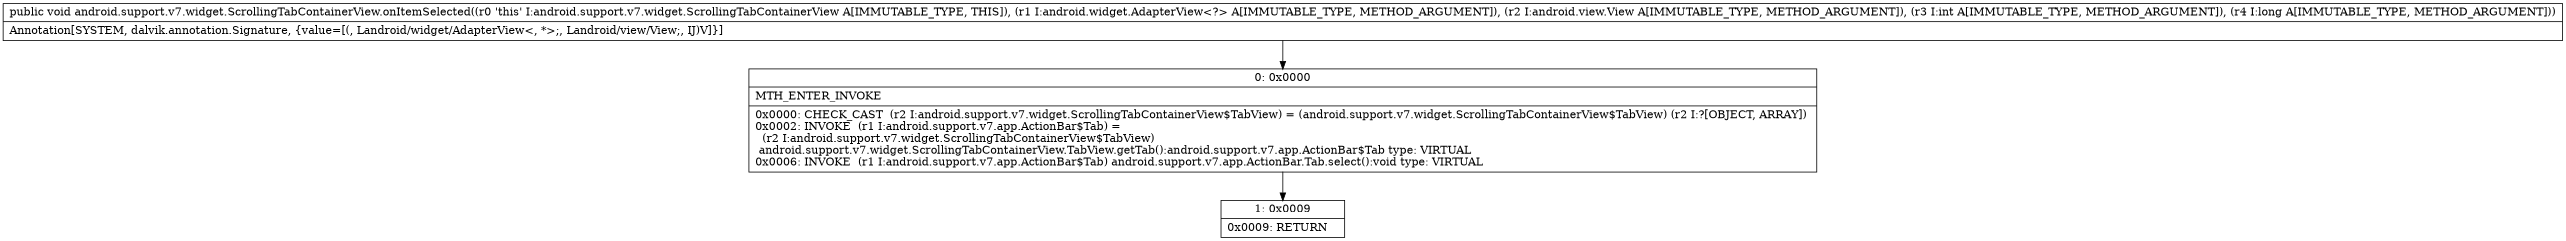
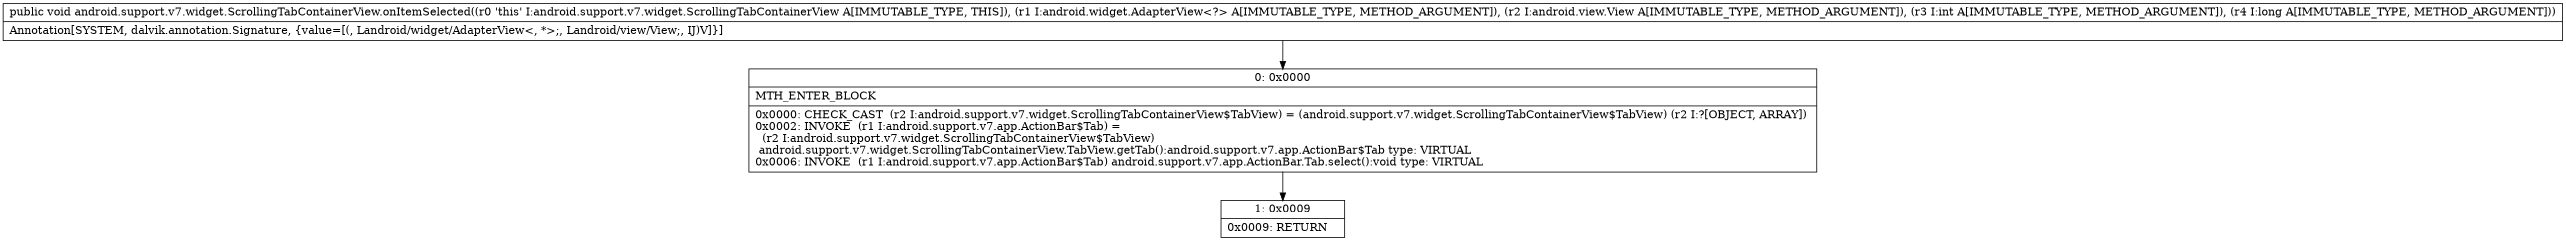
node "0: 0x0000": text "MTH_ENTER_INVOKE" -> "MTH_ENTER_BLOCK"
